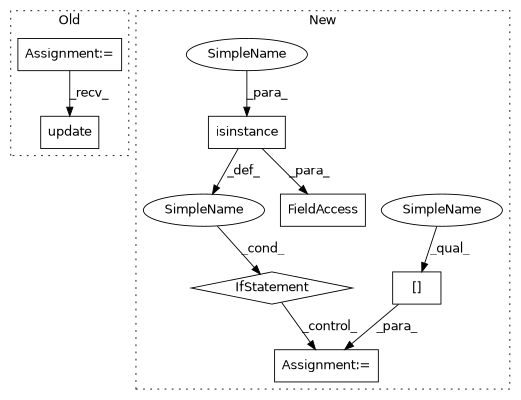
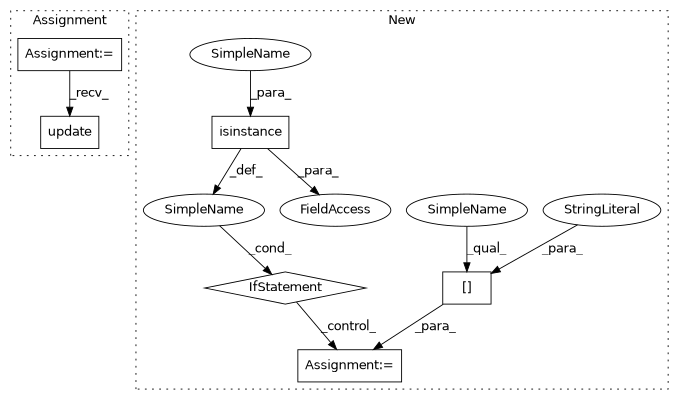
cluster "Old": label "Old" -> "Assignment"
node "FieldAccess": shape box -> ellipse
node "StringLiteral": added
